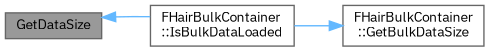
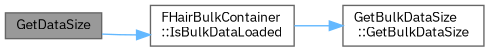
edge "FHairBulkContainer ::IsBulkDataLoaded" -> "GetDataSize": reversed
node "FHairBulkContainer ::GetBulkDataSize": label "FHairBulkContainer ::GetBulkDataSize" -> "GetBulkDataSize ::GetBulkDataSize"
